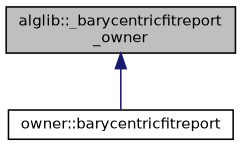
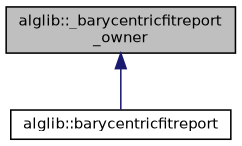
node "owner::barycentricfitreport": label "owner::barycentricfitreport" -> "alglib::barycentricfitreport"
